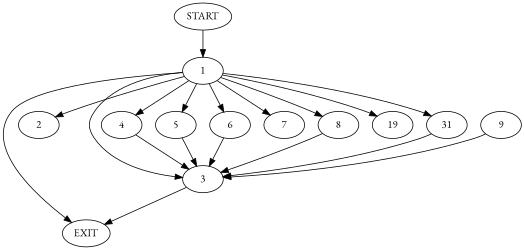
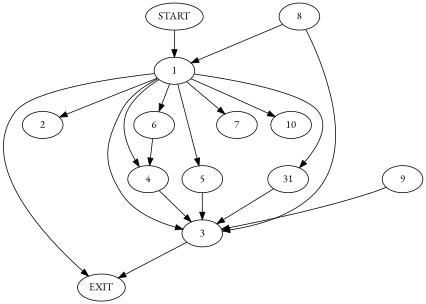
edge "1" -> "8": reversed
node "19": label "19" -> "10"
edge "6" -> "3": now "6" -> "4"
